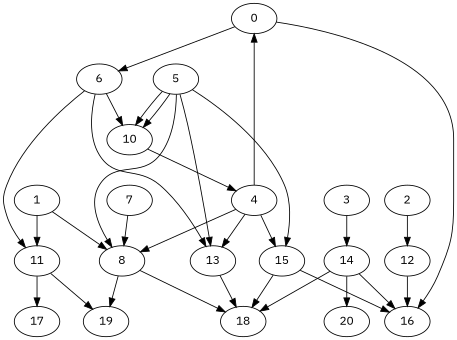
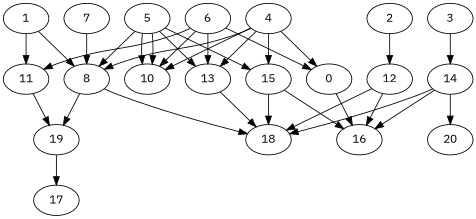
edge "0" -> "6": reversed
edge "12" -> "18": added
edge "10" -> "4": reversed
edge "11" -> "17": now "19" -> "17"
